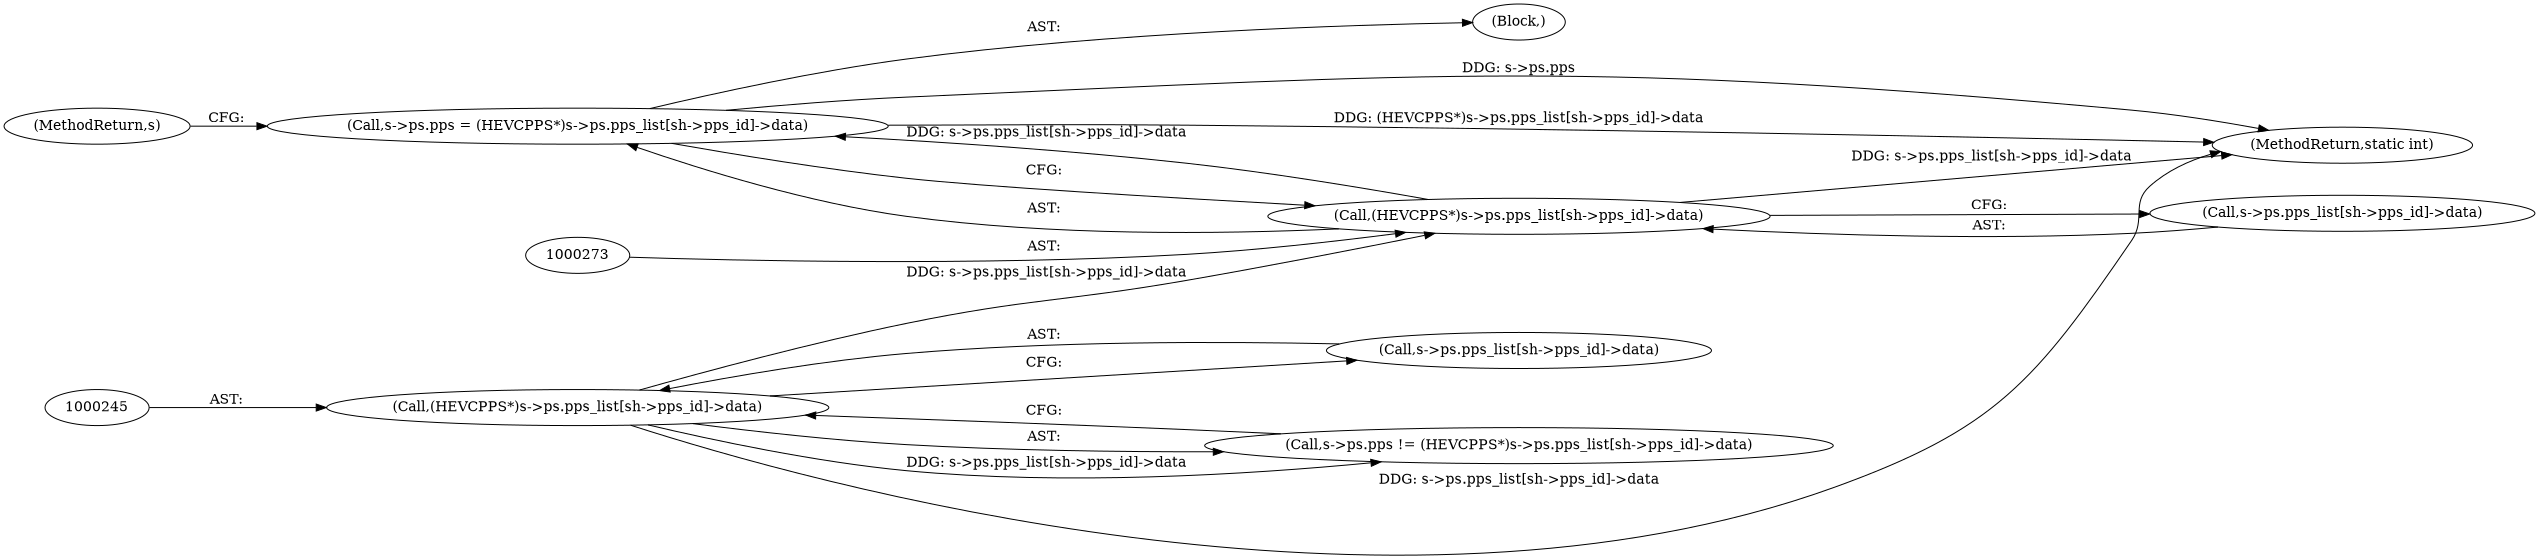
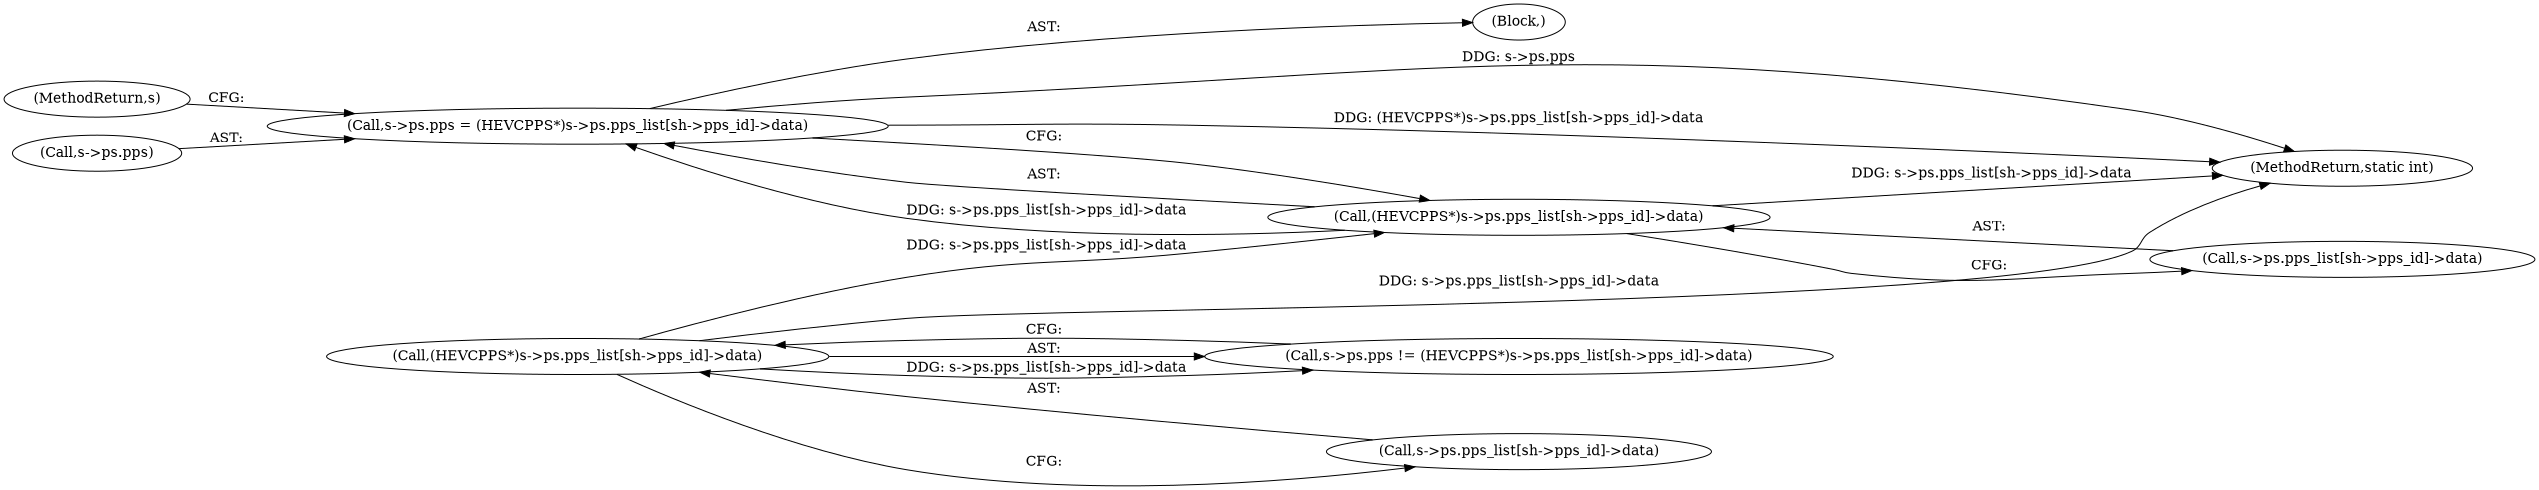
node "(Call,s->ps.pps)": added
node "1000273": removed
node "1000245": removed
